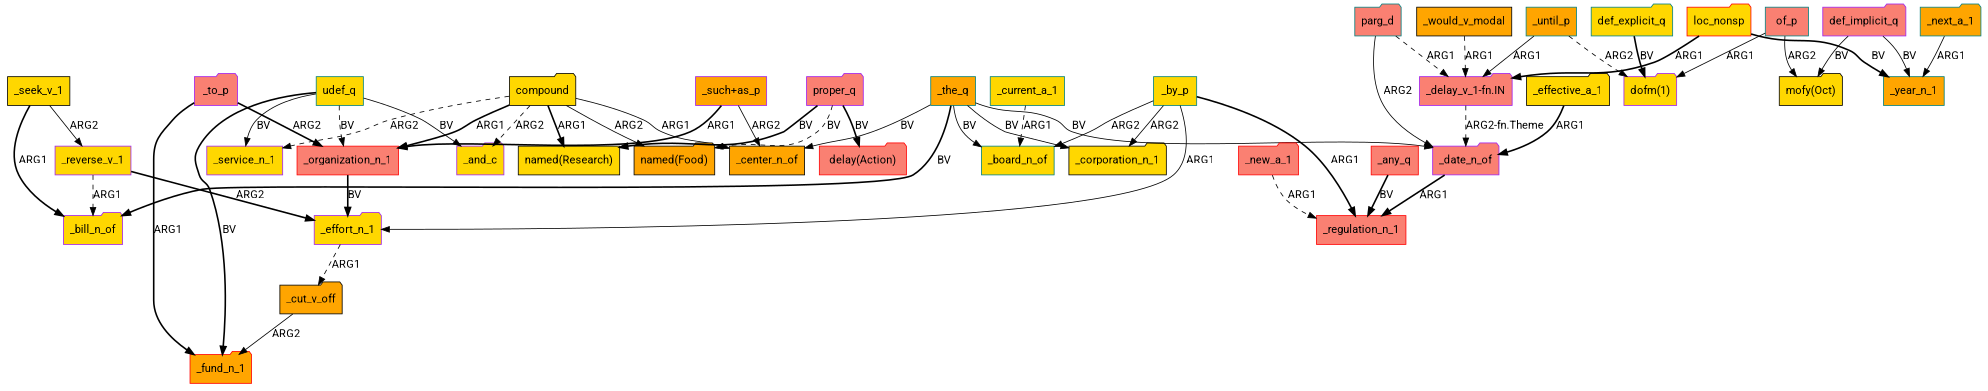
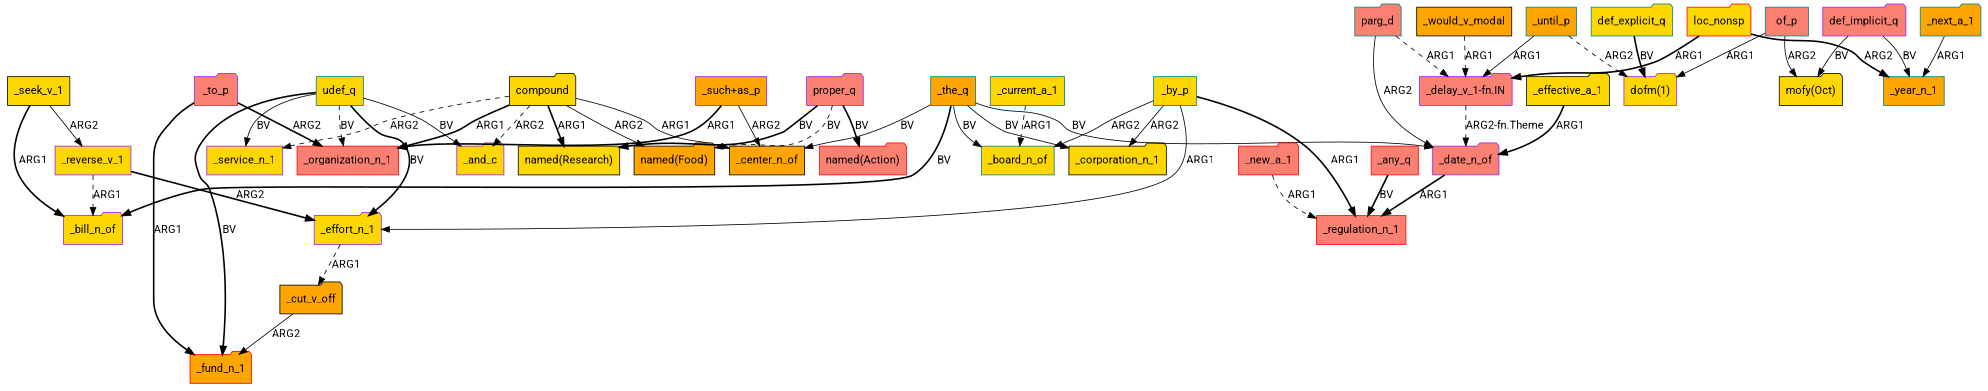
edge "loc_nonsp" -> "_year_n_1": label "BV" -> "ARG2"
node "delay(Action)": label "delay(Action)" -> "named(Action)"
edge "_organization_n_1" -> "_effort_n_1": now "udef_q" -> "_effort_n_1"
